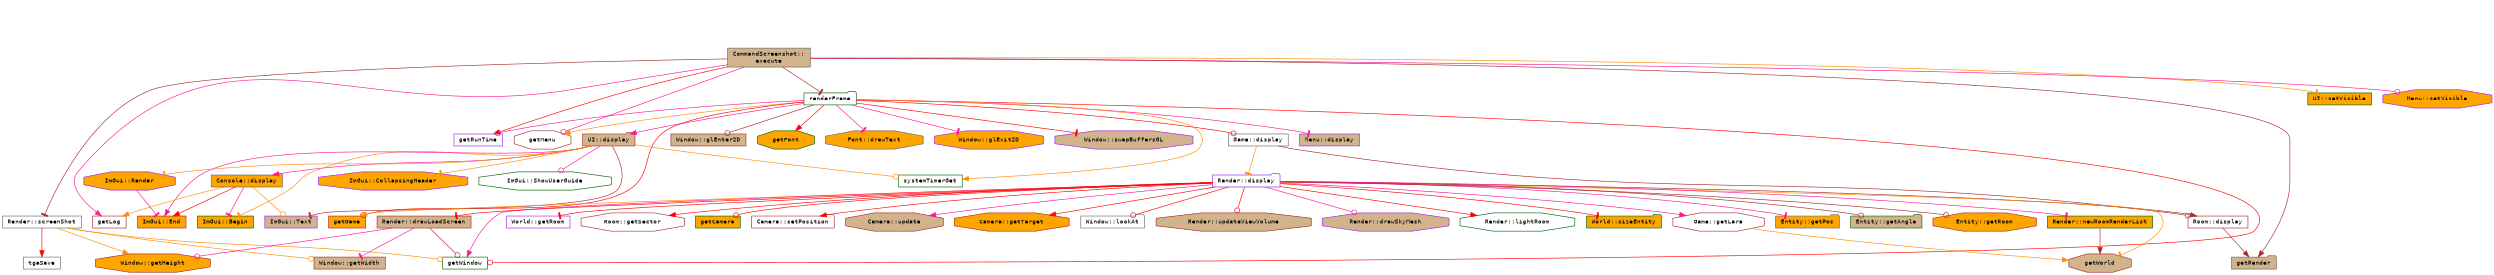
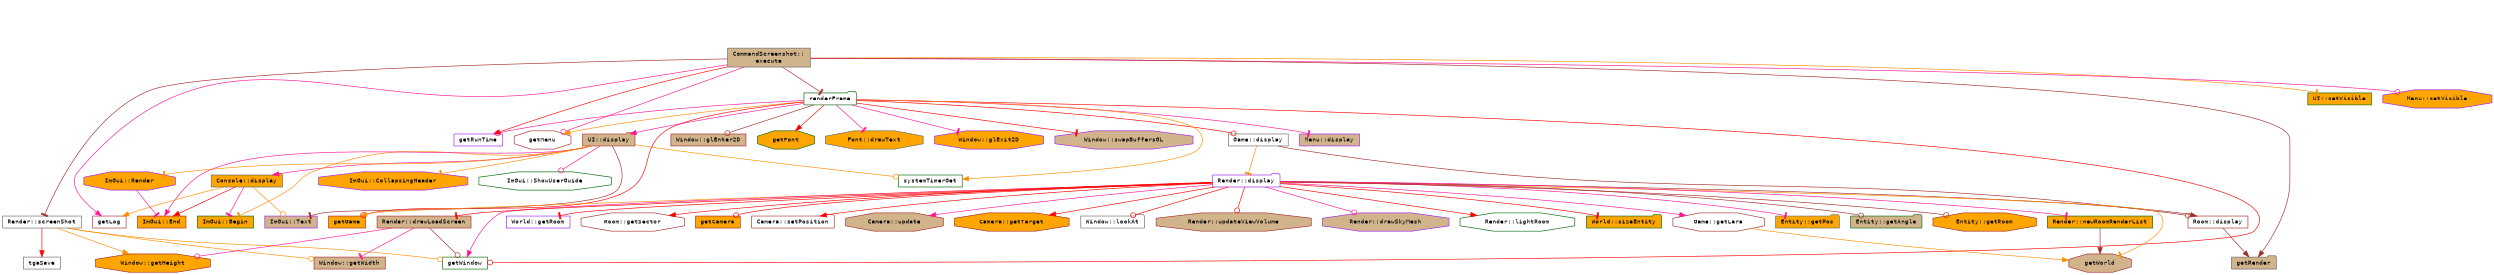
node "getCamera": color darkgreen -> brown
